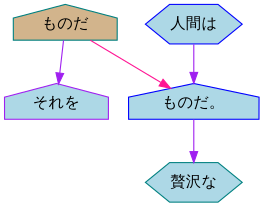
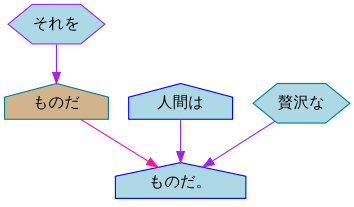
node "人間は": shape hexagon -> house
edge "ものだ" -> "それを": reversed
node "それを": shape house -> hexagon
edge "ものだ。" -> "贅沢な": reversed
